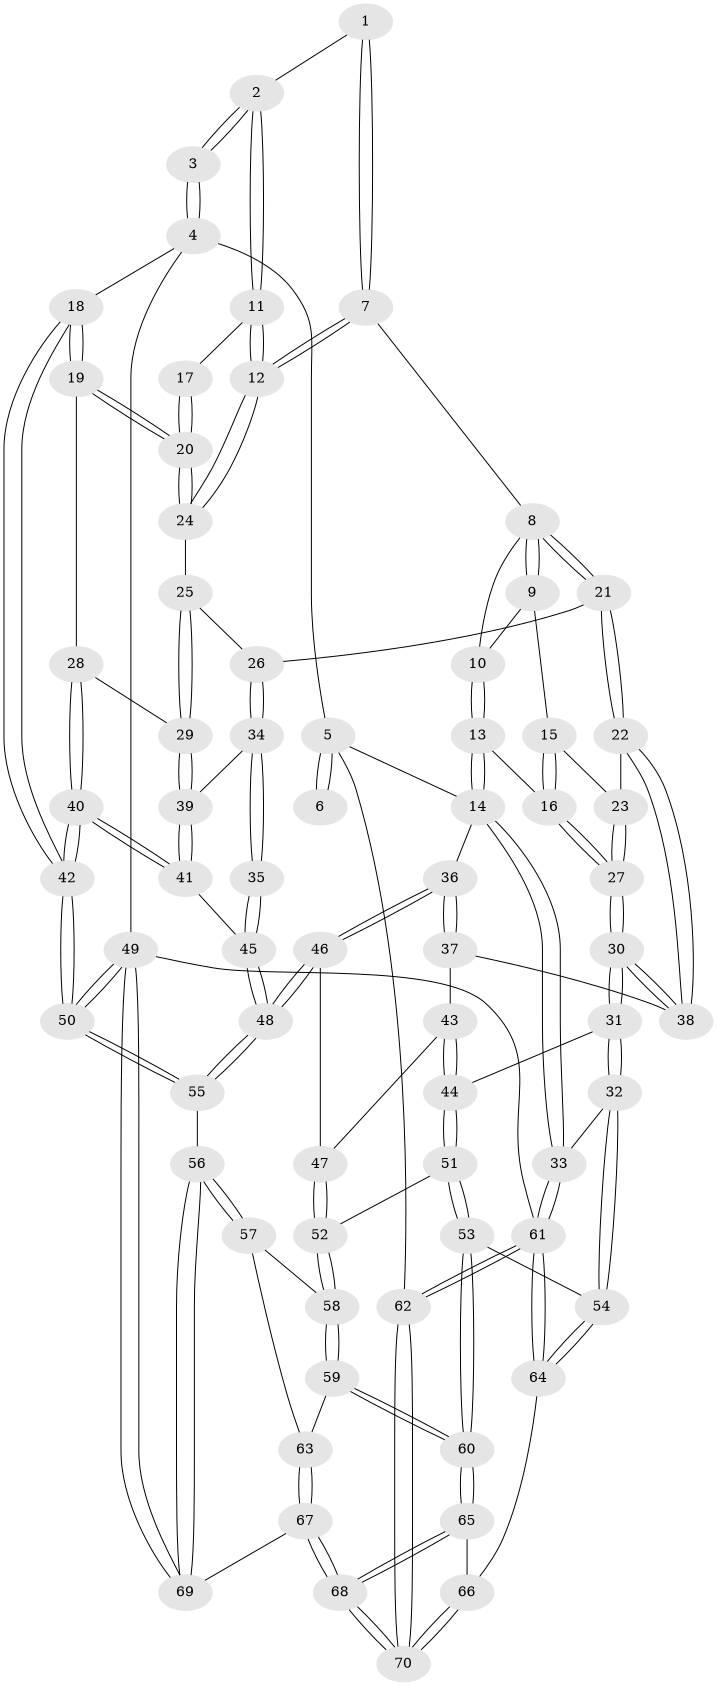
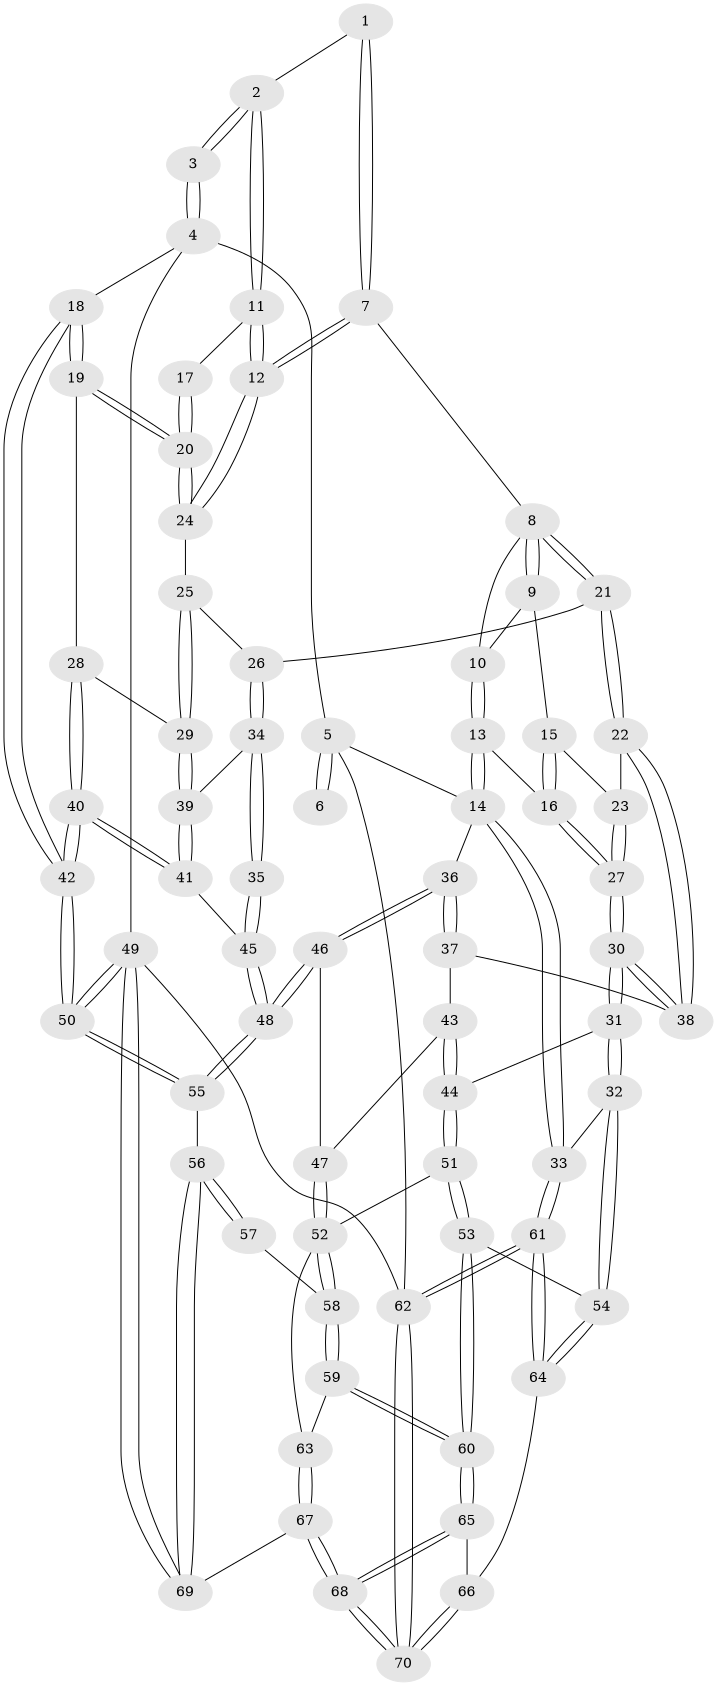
edge "49" -- "61": now "49" -- "62"
edge "57" -- "63": now "52" -- "63"
